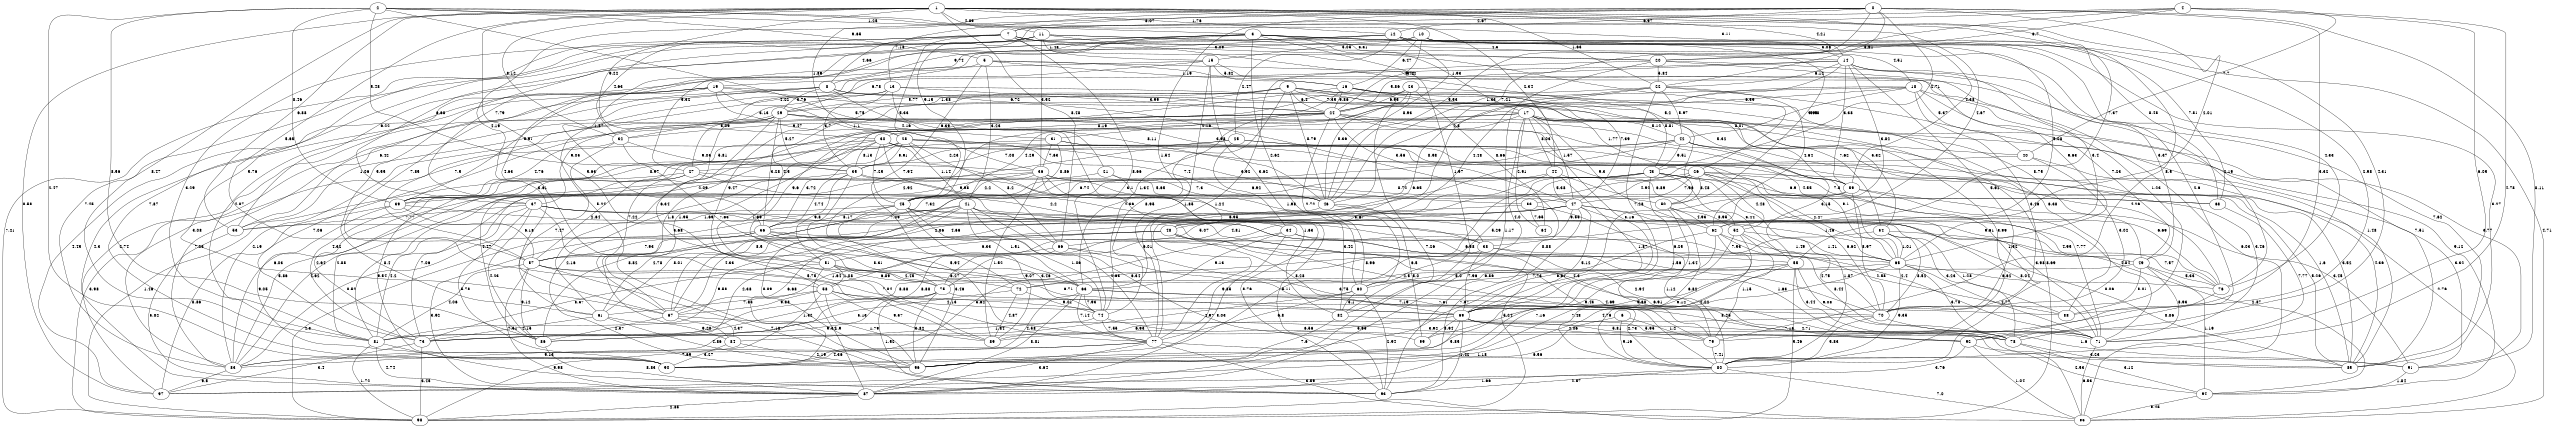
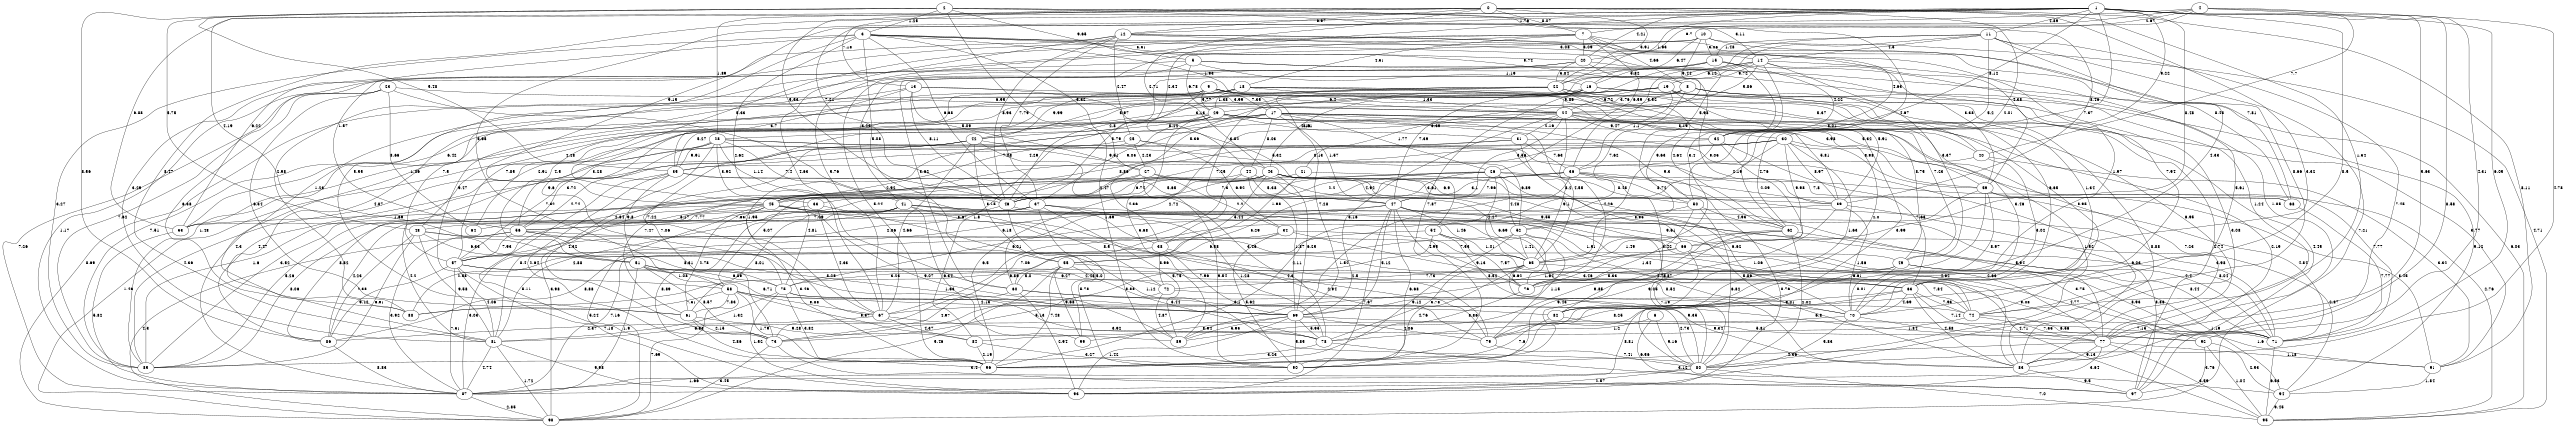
edge "7" -- "92": removed, label "2.6"
edge "30" -- "96": label "2.16" -> "2.11"
